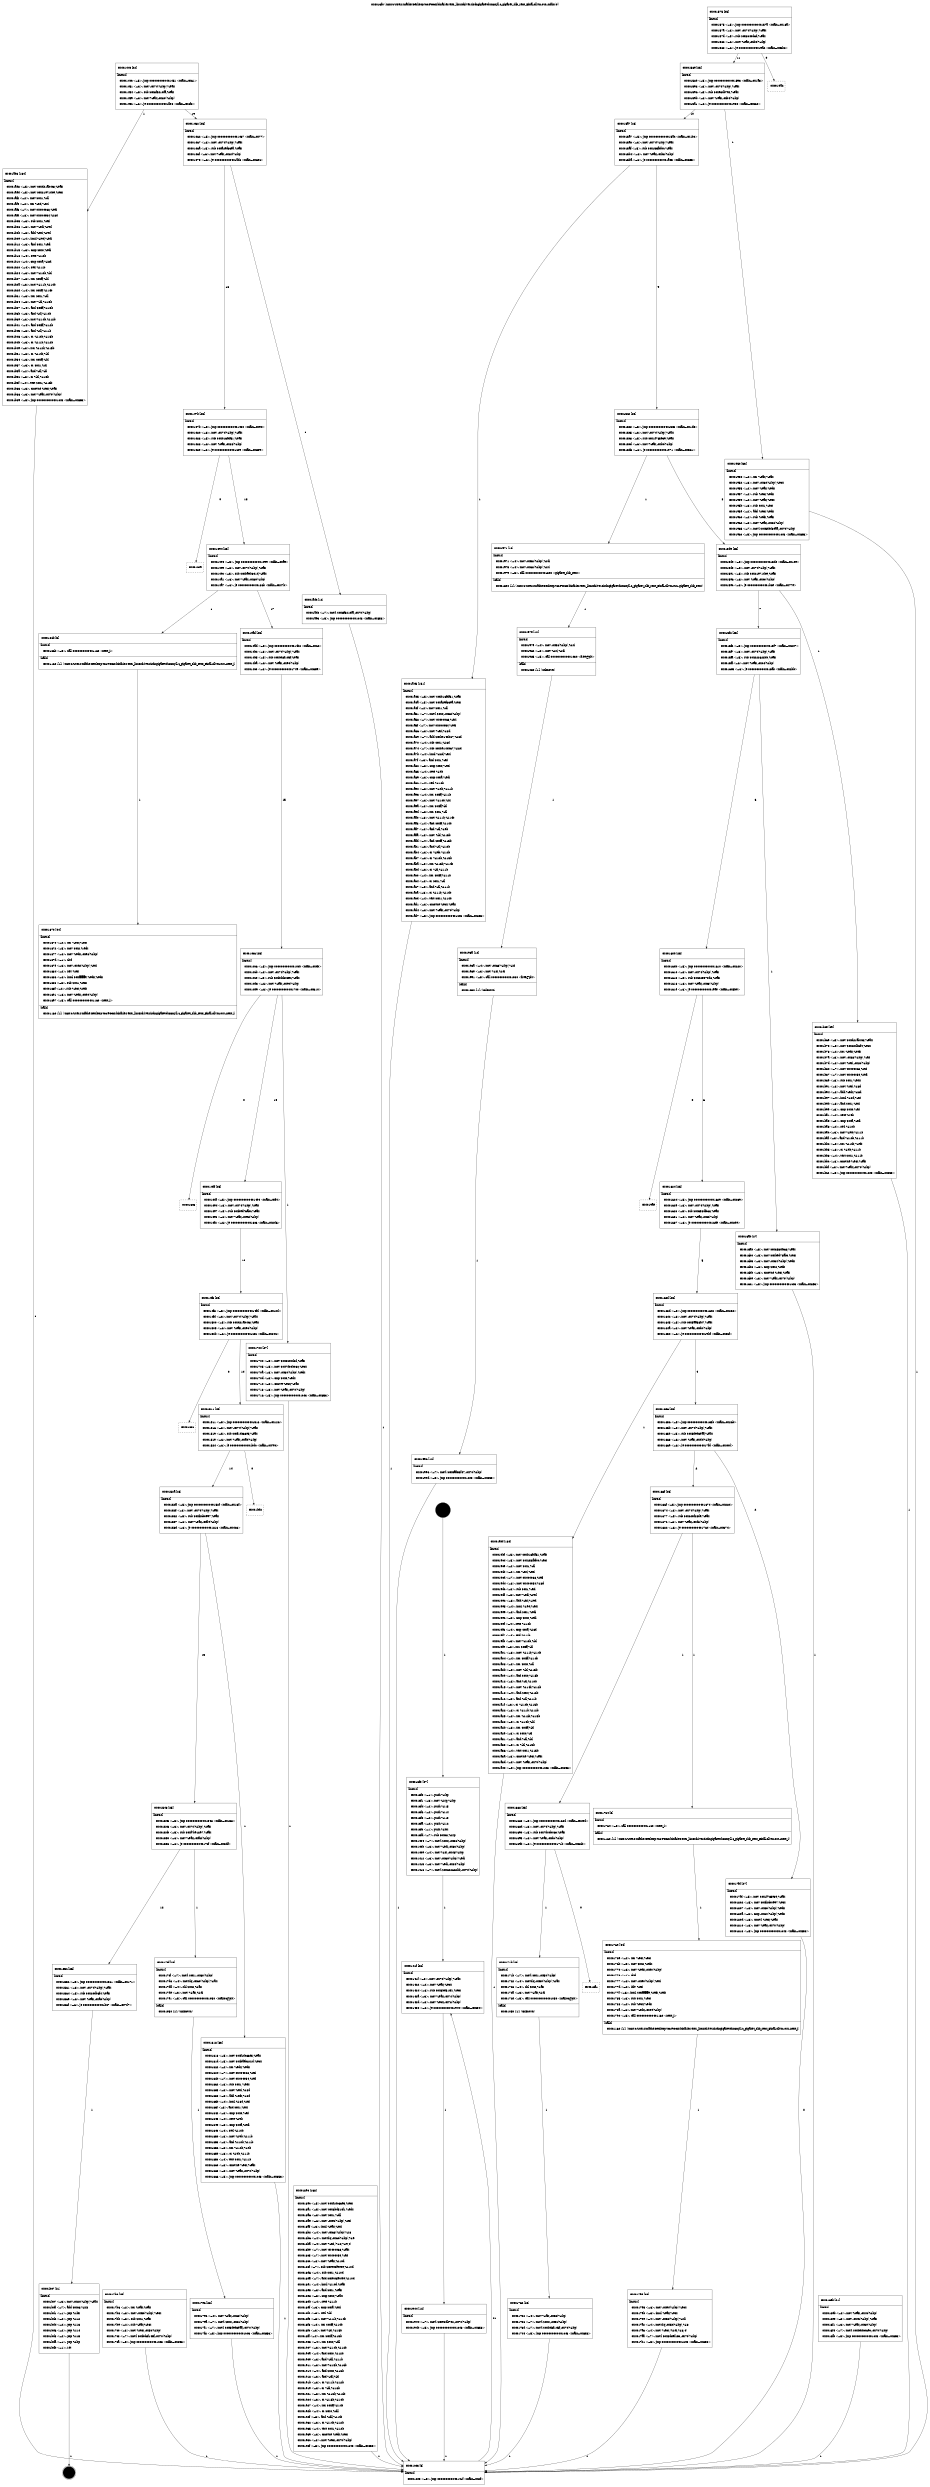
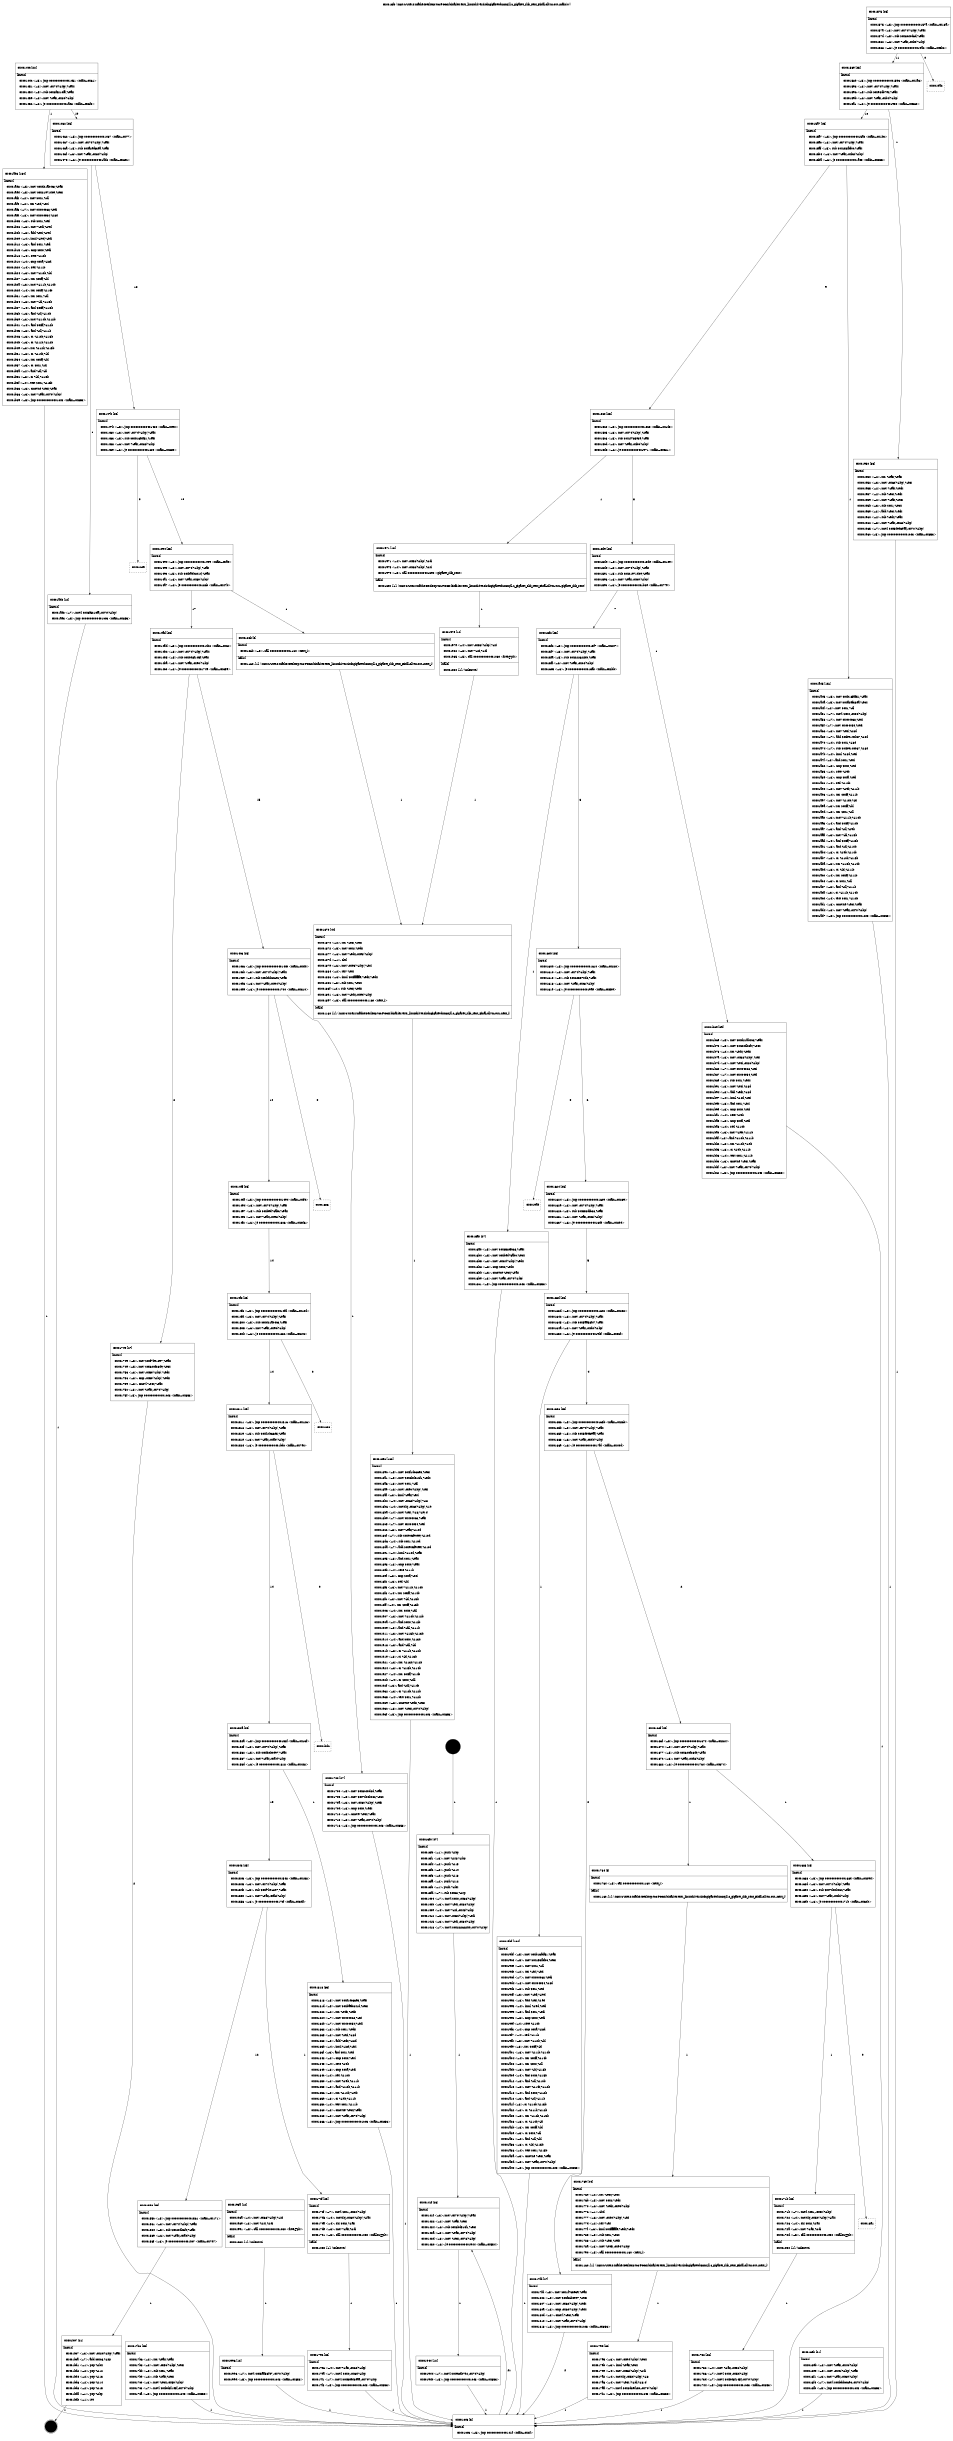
edge "0x40197e [12]" -> "0x40198a [12]": now "0x40197e [12]" -> "0x401870 [44]"
edge "0x401870 [44]" -> "0x40189c [168]": added, label "1"
node "0x401749 [27]": added
